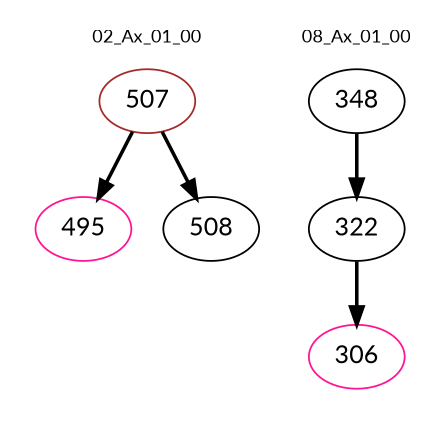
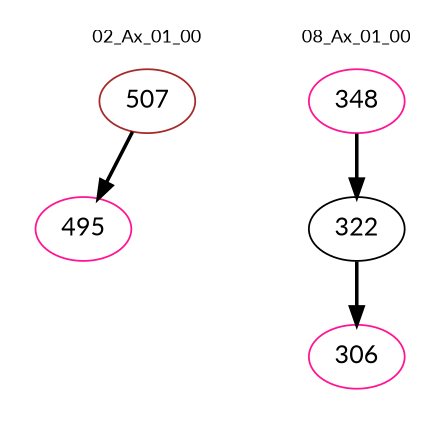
node "348": color black -> deeppink
node "508": removed
